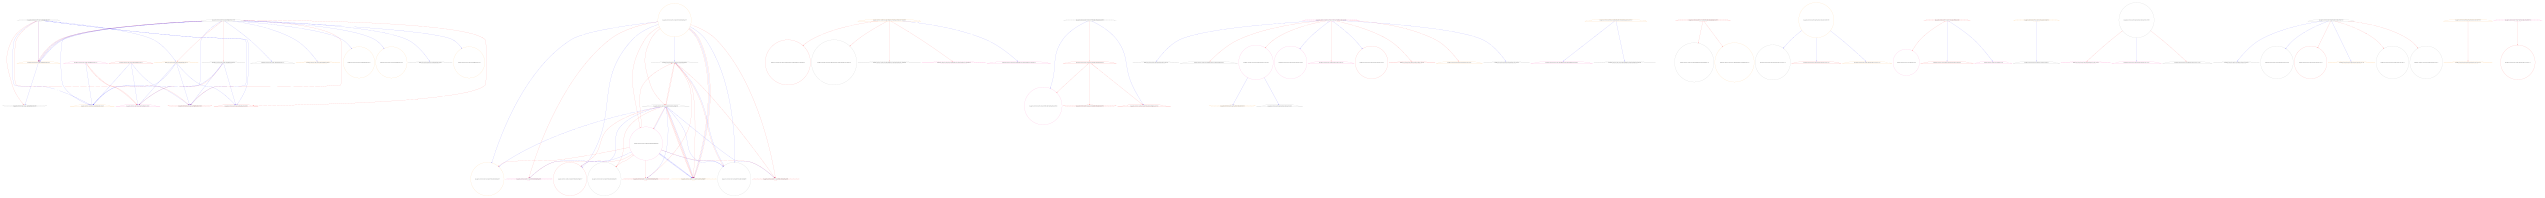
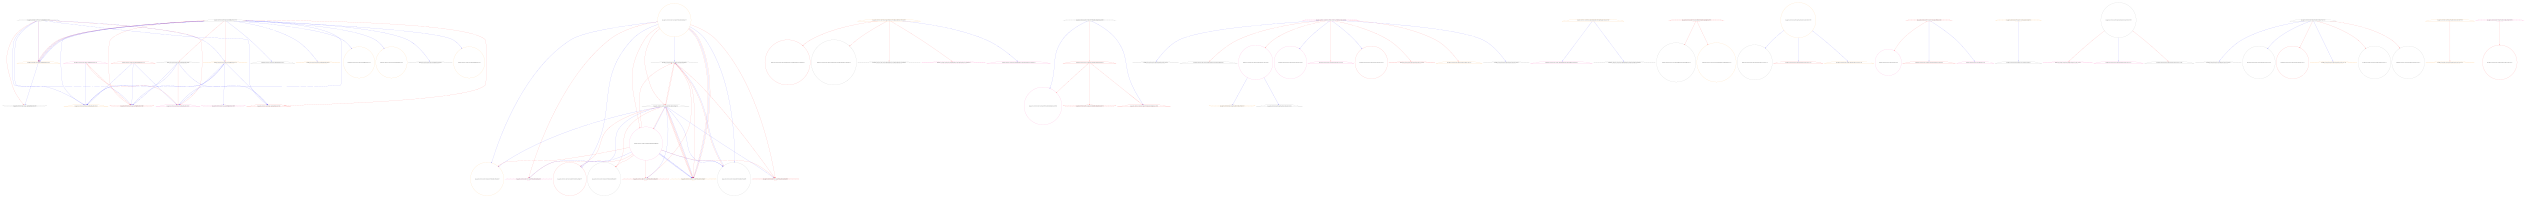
node "org.apache.commons.math3.linear.OpenMapRealVector#674": added
